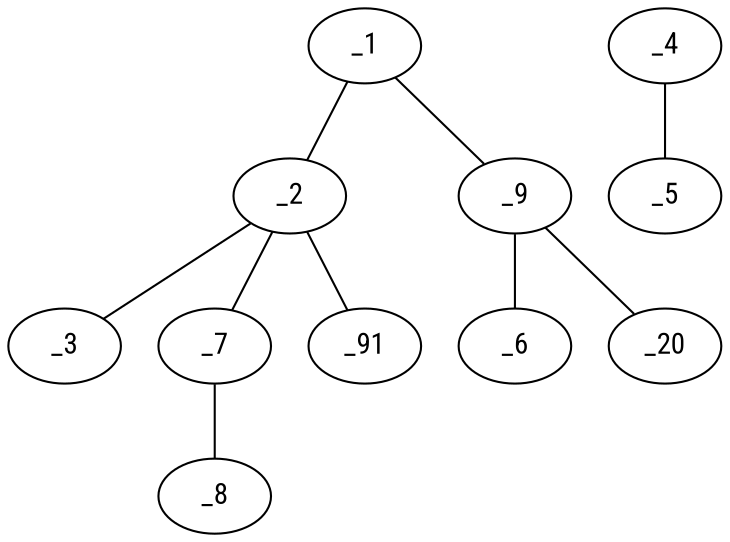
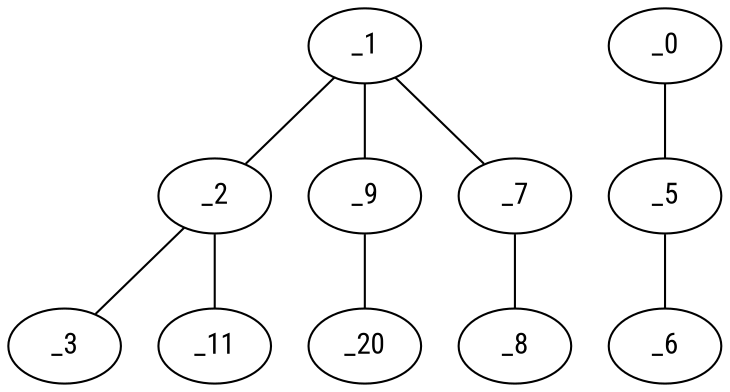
node "_4": label "_4" -> "_0"
edge "_2" -- "_7": now "_1" -- "_7"
edge "_9" -- "_6": now "_5" -- "_6"
node "_91": label "_91" -> "_11"
